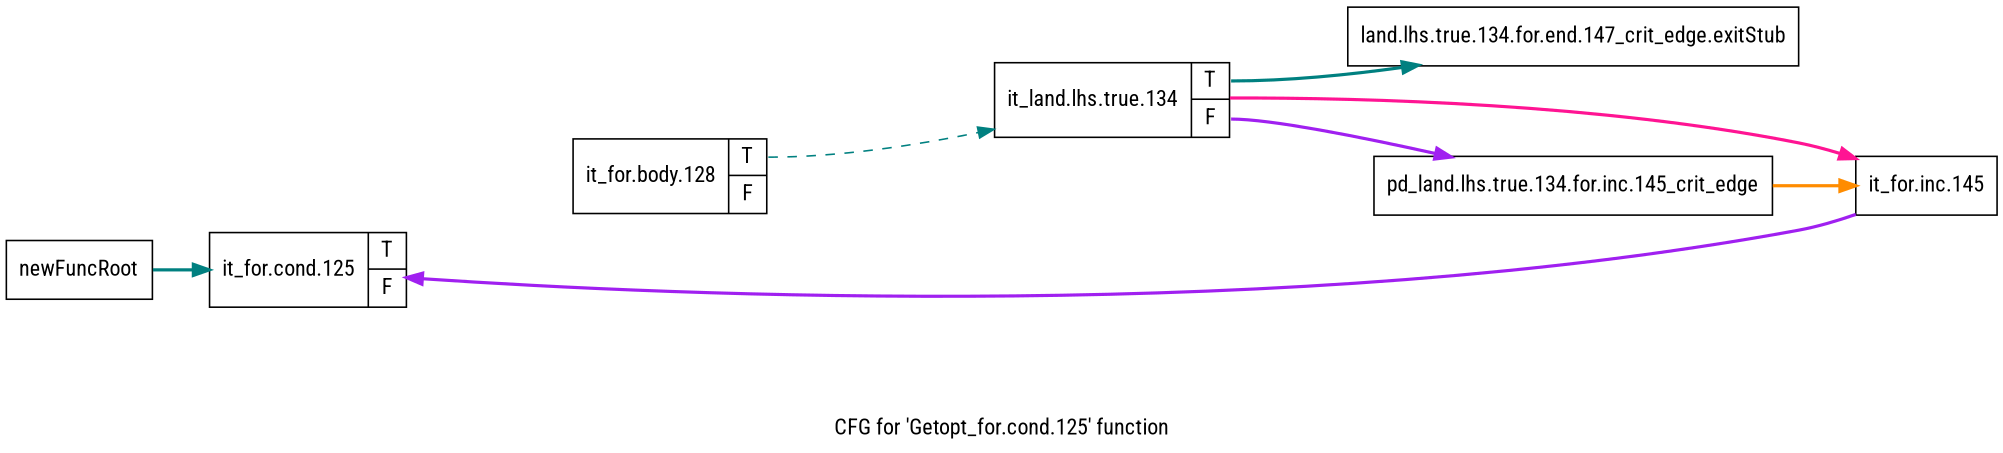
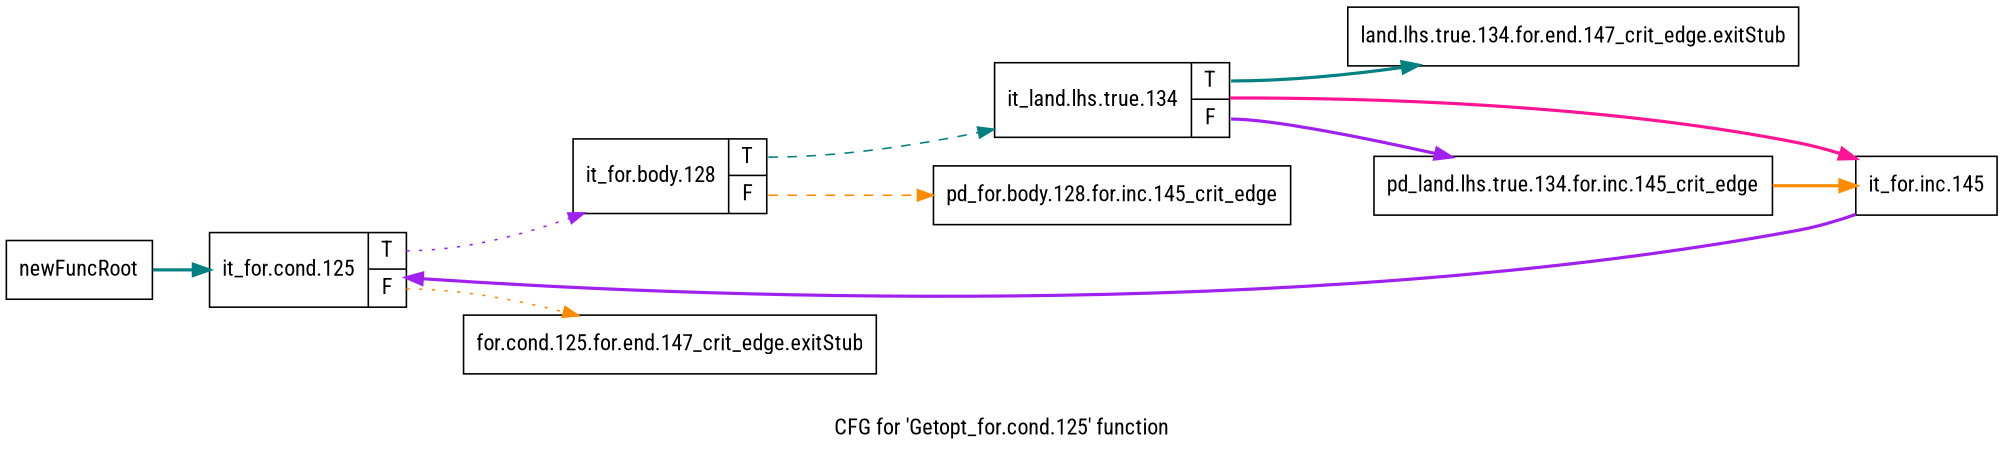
node "pd_for.body.128.for.inc.145_crit_edge": added
edge "it_for.cond.125" -> "it_for.body.128": added
node "for.cond.125.for.end.147_crit_edge.exitStub": added
